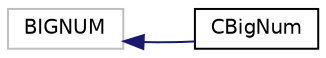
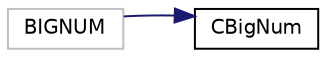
edge "CBigNum" -> "BIGNUM": reversed
